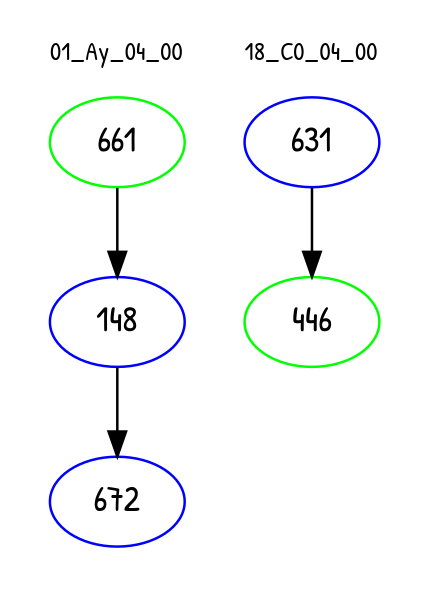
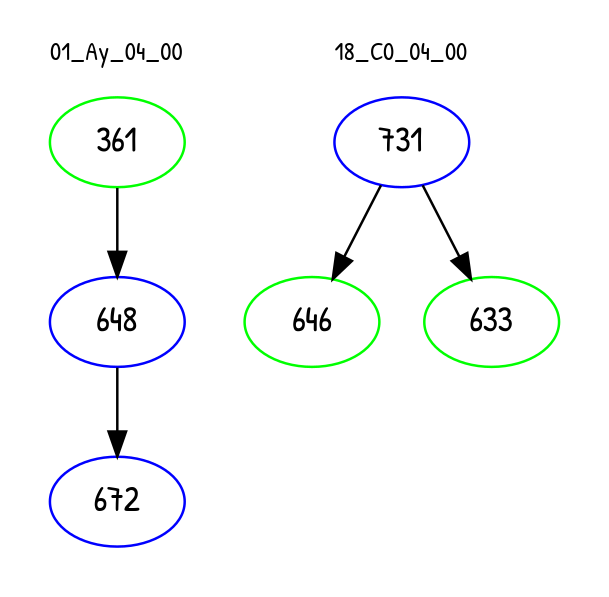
node "661": label "661" -> "361"
node "631": label "631" -> "731"
node "148": label "148" -> "648"
node "446": label "446" -> "646"
node "633": added
